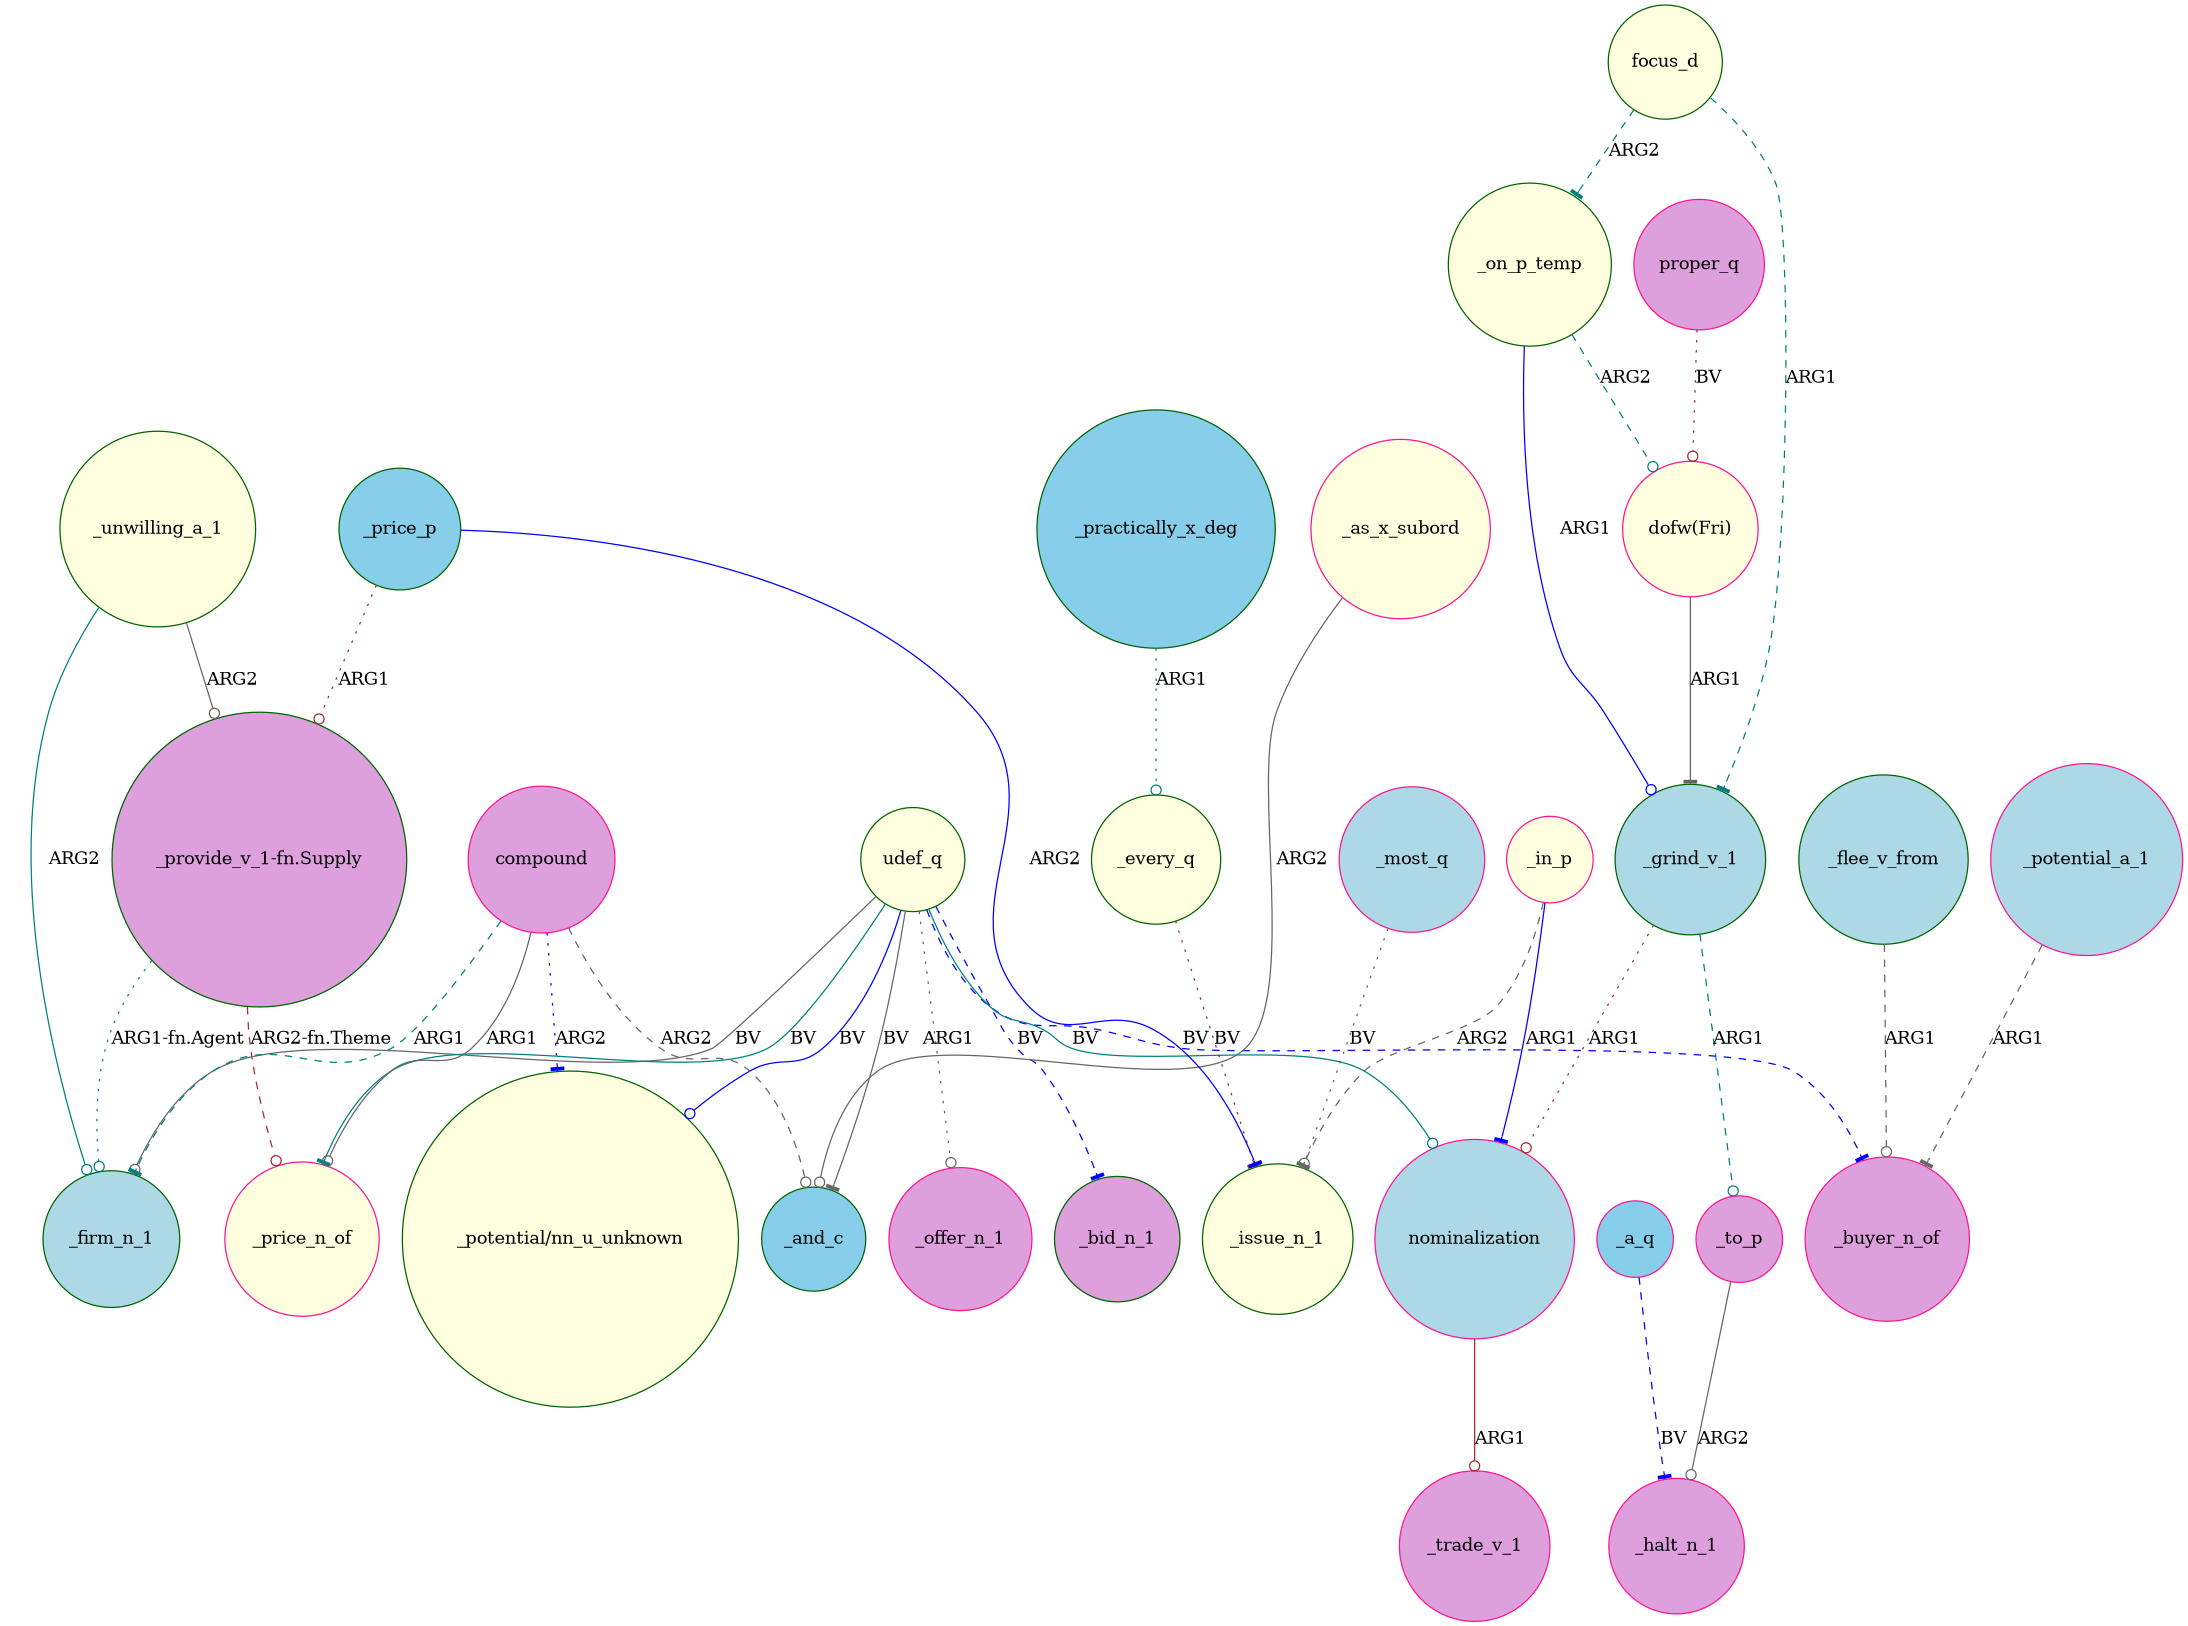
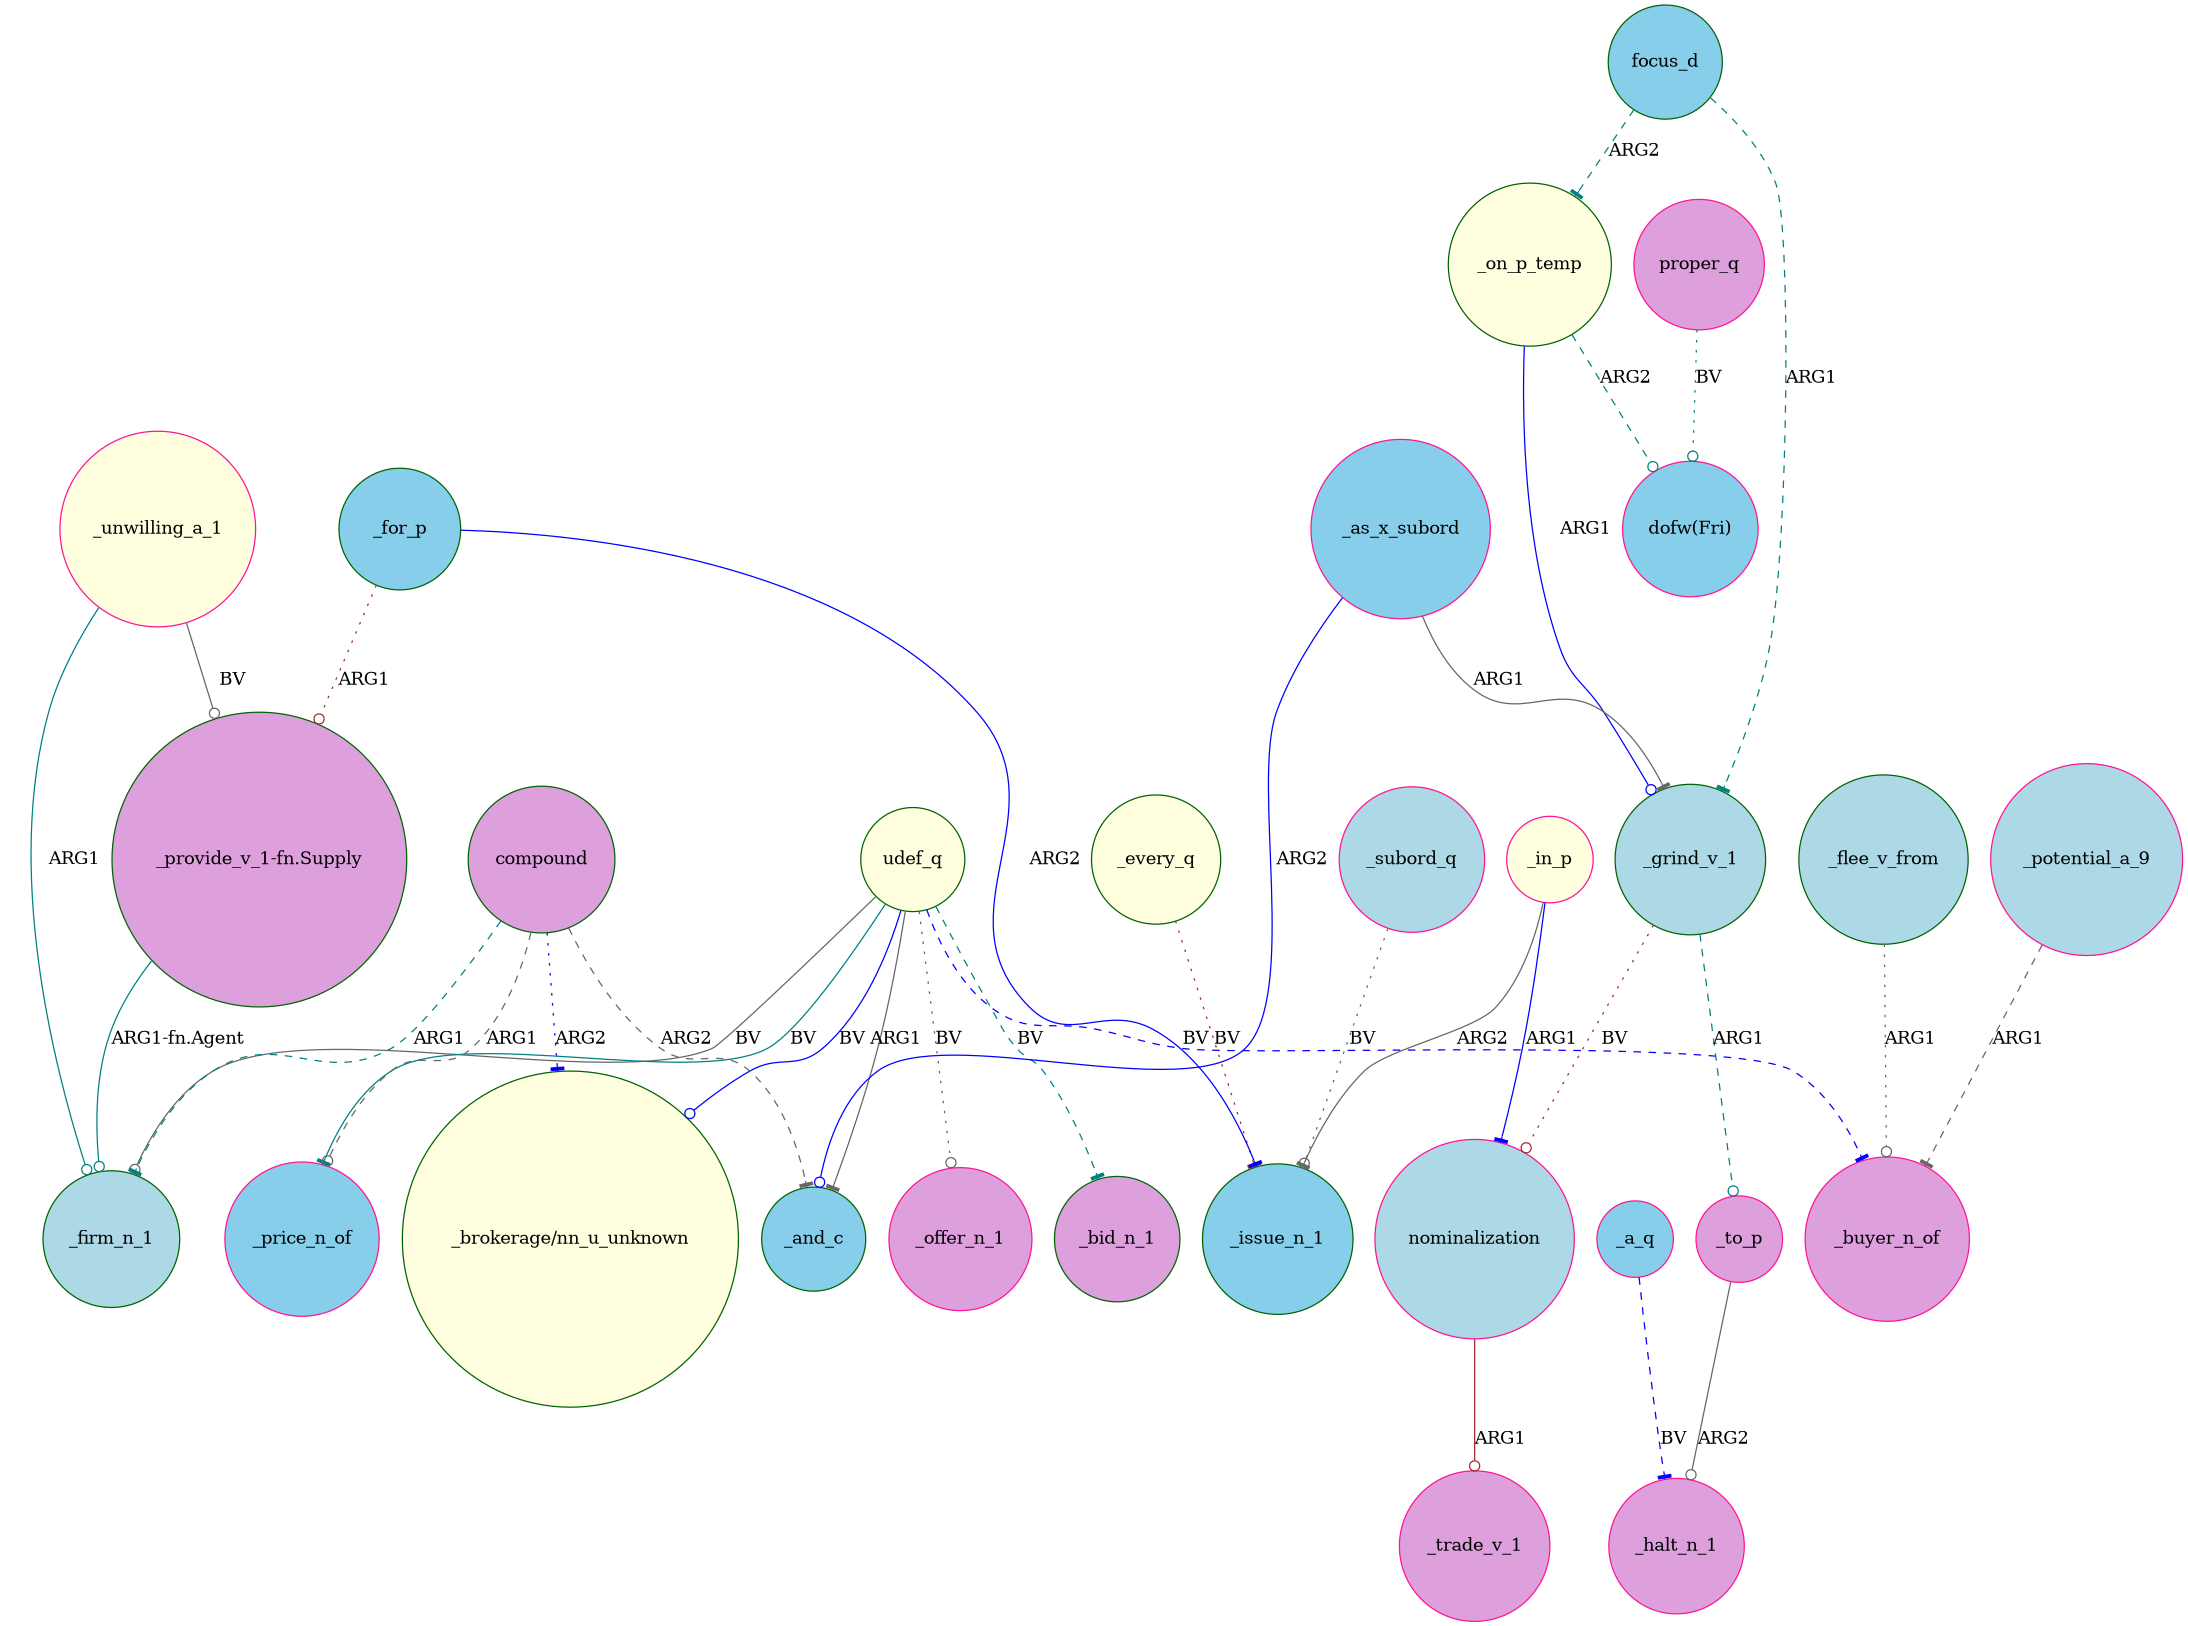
node "focus_d": fillcolor lightyellow -> skyblue
edge "proper_q" -> "dofw(Fri)": color brown -> teal
node "_unwilling_a_1": color darkgreen -> deeppink
node "_price_p": label "_price_p" -> "_for_p"
node "_practically_x_deg": removed
node "_as_x_subord": fillcolor lightyellow -> skyblue
node "dofw(Fri)": fillcolor lightyellow -> skyblue
edge "_unwilling_a_1" -> "_provide_v_1-fn.Supply": label "ARG2" -> "BV"
edge "dofw(Fri)" -> "_grind_v_1": now "_as_x_subord" -> "_grind_v_1"
edge "_unwilling_a_1" -> "_firm_n_1": label "ARG2" -> "ARG1"
node "compound": color deeppink -> darkgreen
node "_most_q": label "_most_q" -> "_subord_q"
node "_potential_a_1": label "_potential_a_1" -> "_potential_a_9"
edge "_as_x_subord" -> "_and_c": color gray40 -> blue
edge "_in_p" -> "_issue_n_1": style dashed -> solid
edge "udef_q" -> "_and_c": label "BV" -> "ARG1"
edge "udef_q" -> "_offer_n_1": label "ARG1" -> "BV"
edge "_grind_v_1" -> "nominalization": label "ARG1" -> "BV"
edge "compound" -> "_price_n_of": style solid -> dashed
edge "udef_q" -> "_bid_n_1": color blue -> teal
edge "_flee_v_from" -> "_buyer_n_of": style dashed -> dotted
edge "compound" -> "_and_c": arrowhead odot -> tee
edge "_provide_v_1-fn.Supply" -> "_firm_n_1": style dotted -> solid
edge "udef_q" -> "nominalization": removed, label "BV"
edge "_provide_v_1-fn.Supply" -> "_price_n_of": removed, label "ARG2-fn.Theme"
node "_price_n_of": fillcolor lightyellow -> skyblue
node "_potential/nn_u_unknown": label "_potential/nn_u_unknown" -> "_brokerage/nn_u_unknown"
node "_issue_n_1": fillcolor lightyellow -> skyblue
